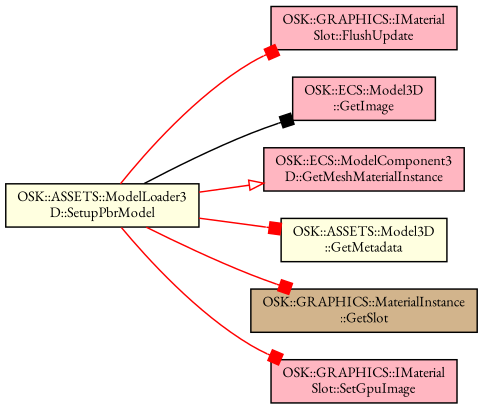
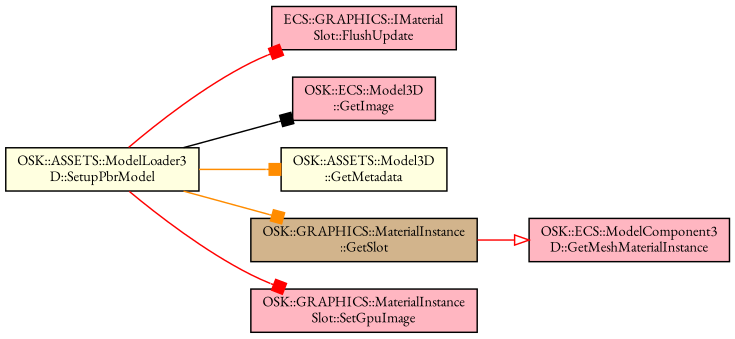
node "OSK::GRAPHICS::IMaterial Slot::FlushUpdate": label "OSK::GRAPHICS::IMaterial Slot::FlushUpdate" -> "ECS::GRAPHICS::IMaterial Slot::FlushUpdate"
edge "OSK::ASSETS::ModelLoader3 D::SetupPbrModel" -> "OSK::ECS::ModelComponent3 D::GetMeshMaterialInstance": now "OSK::GRAPHICS::MaterialInstance ::GetSlot" -> "OSK::ECS::ModelComponent3 D::GetMeshMaterialInstance"
edge "OSK::ASSETS::ModelLoader3 D::SetupPbrModel" -> "OSK::ASSETS::Model3D ::GetMetadata": color red -> darkorange
edge "OSK::ASSETS::ModelLoader3 D::SetupPbrModel" -> "OSK::GRAPHICS::MaterialInstance ::GetSlot": color red -> darkorange
node "OSK::GRAPHICS::IMaterial Slot::SetGpuImage": label "OSK::GRAPHICS::IMaterial Slot::SetGpuImage" -> "OSK::GRAPHICS::MaterialInstance Slot::SetGpuImage"
